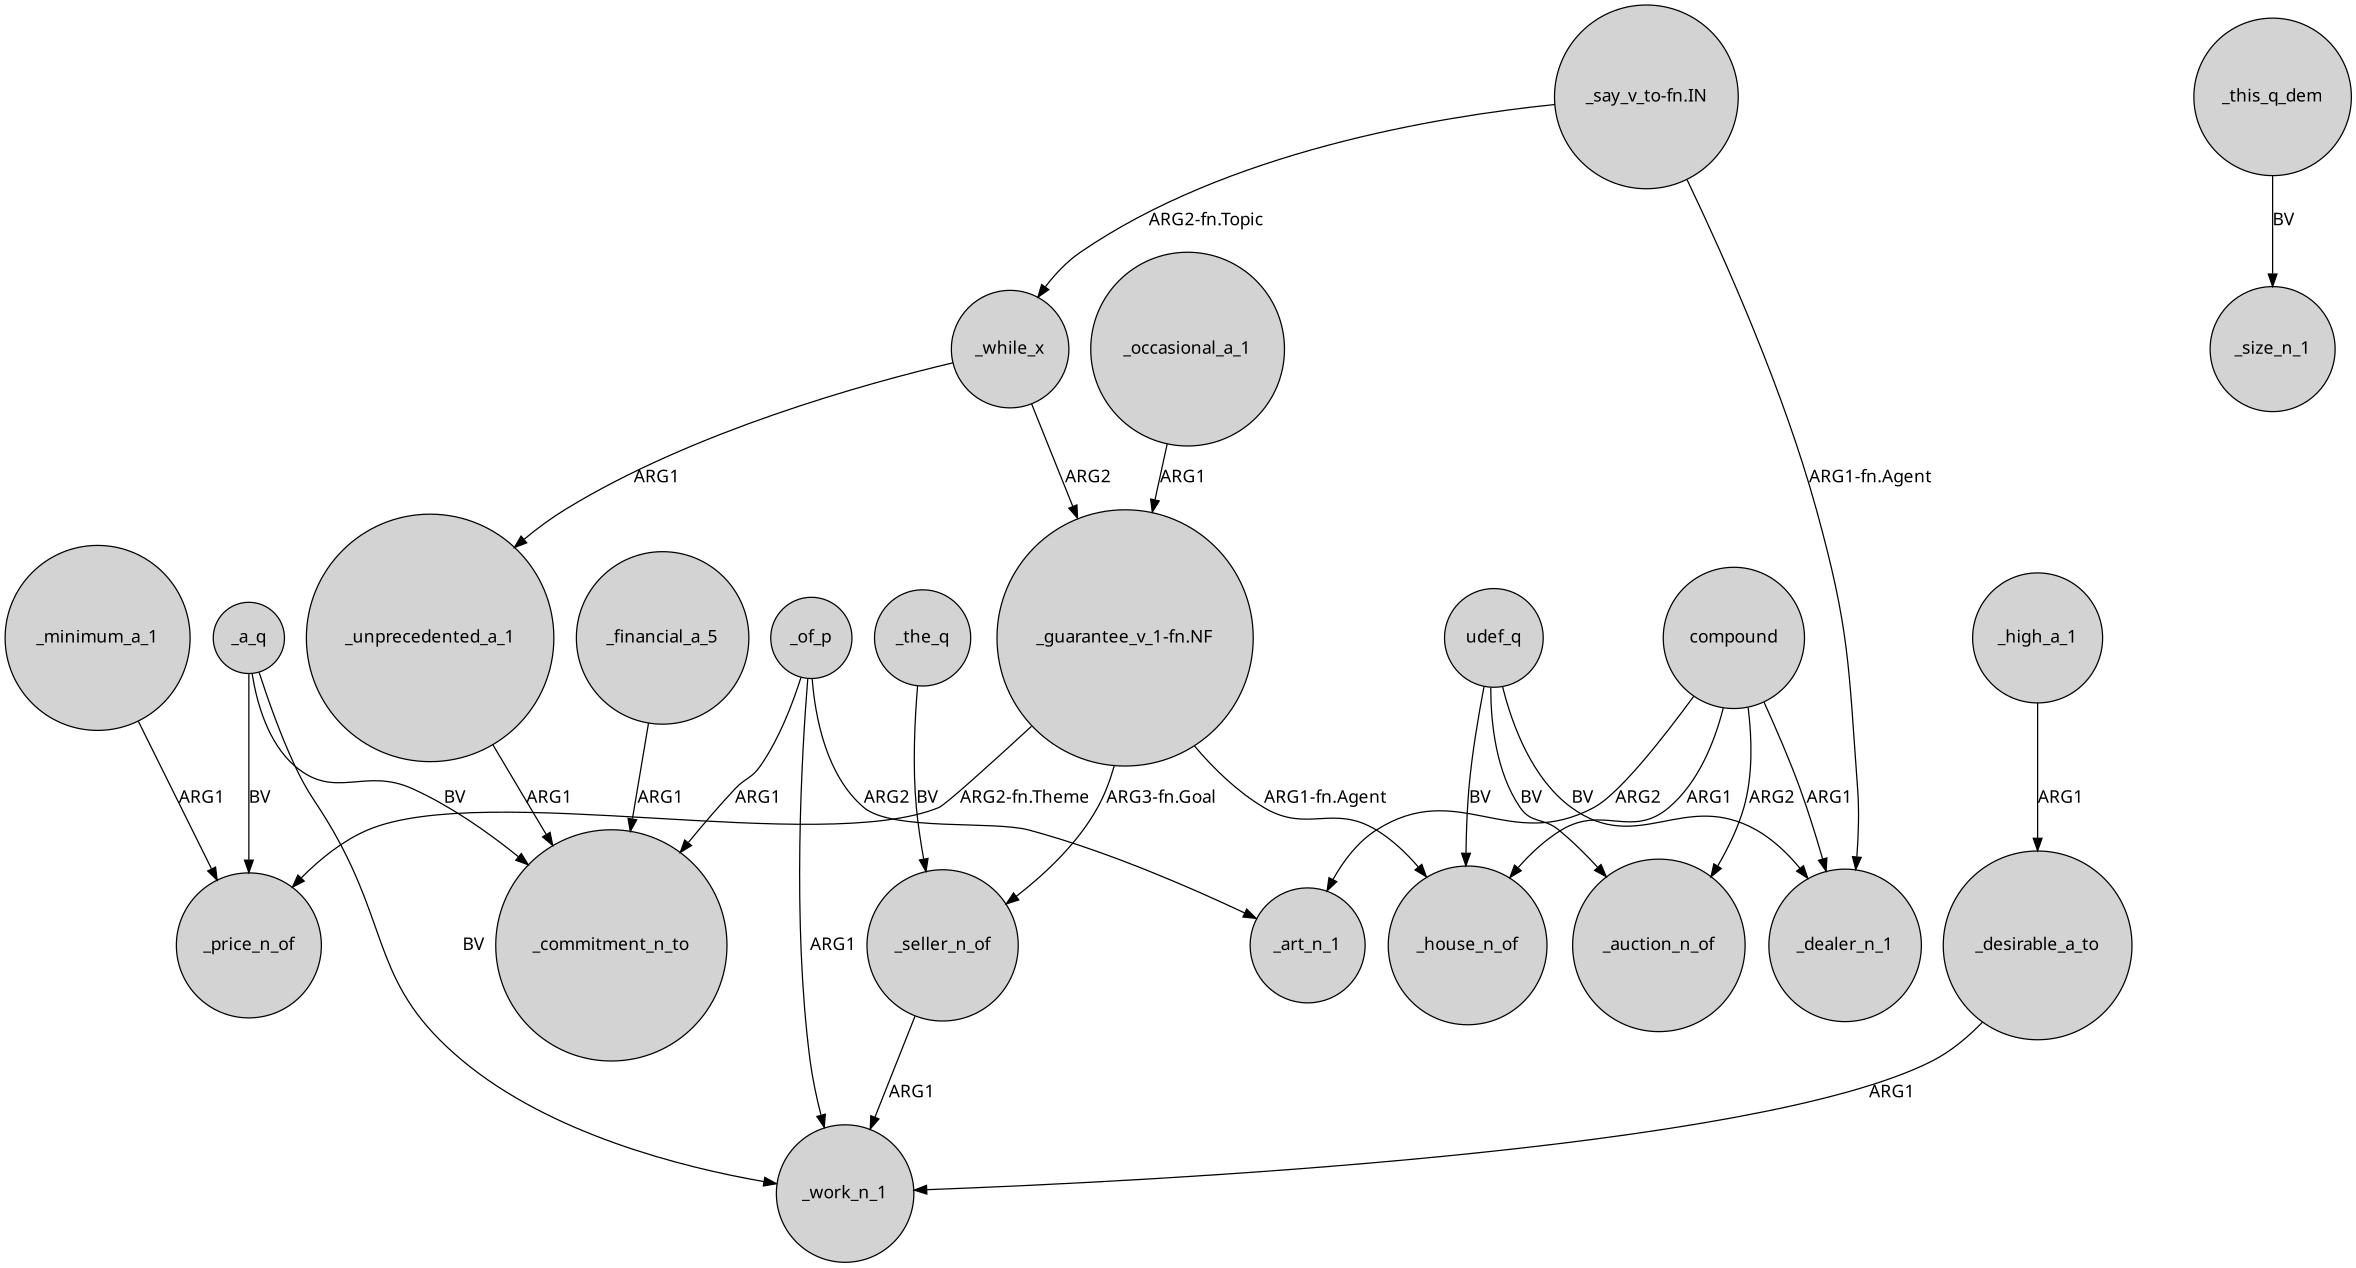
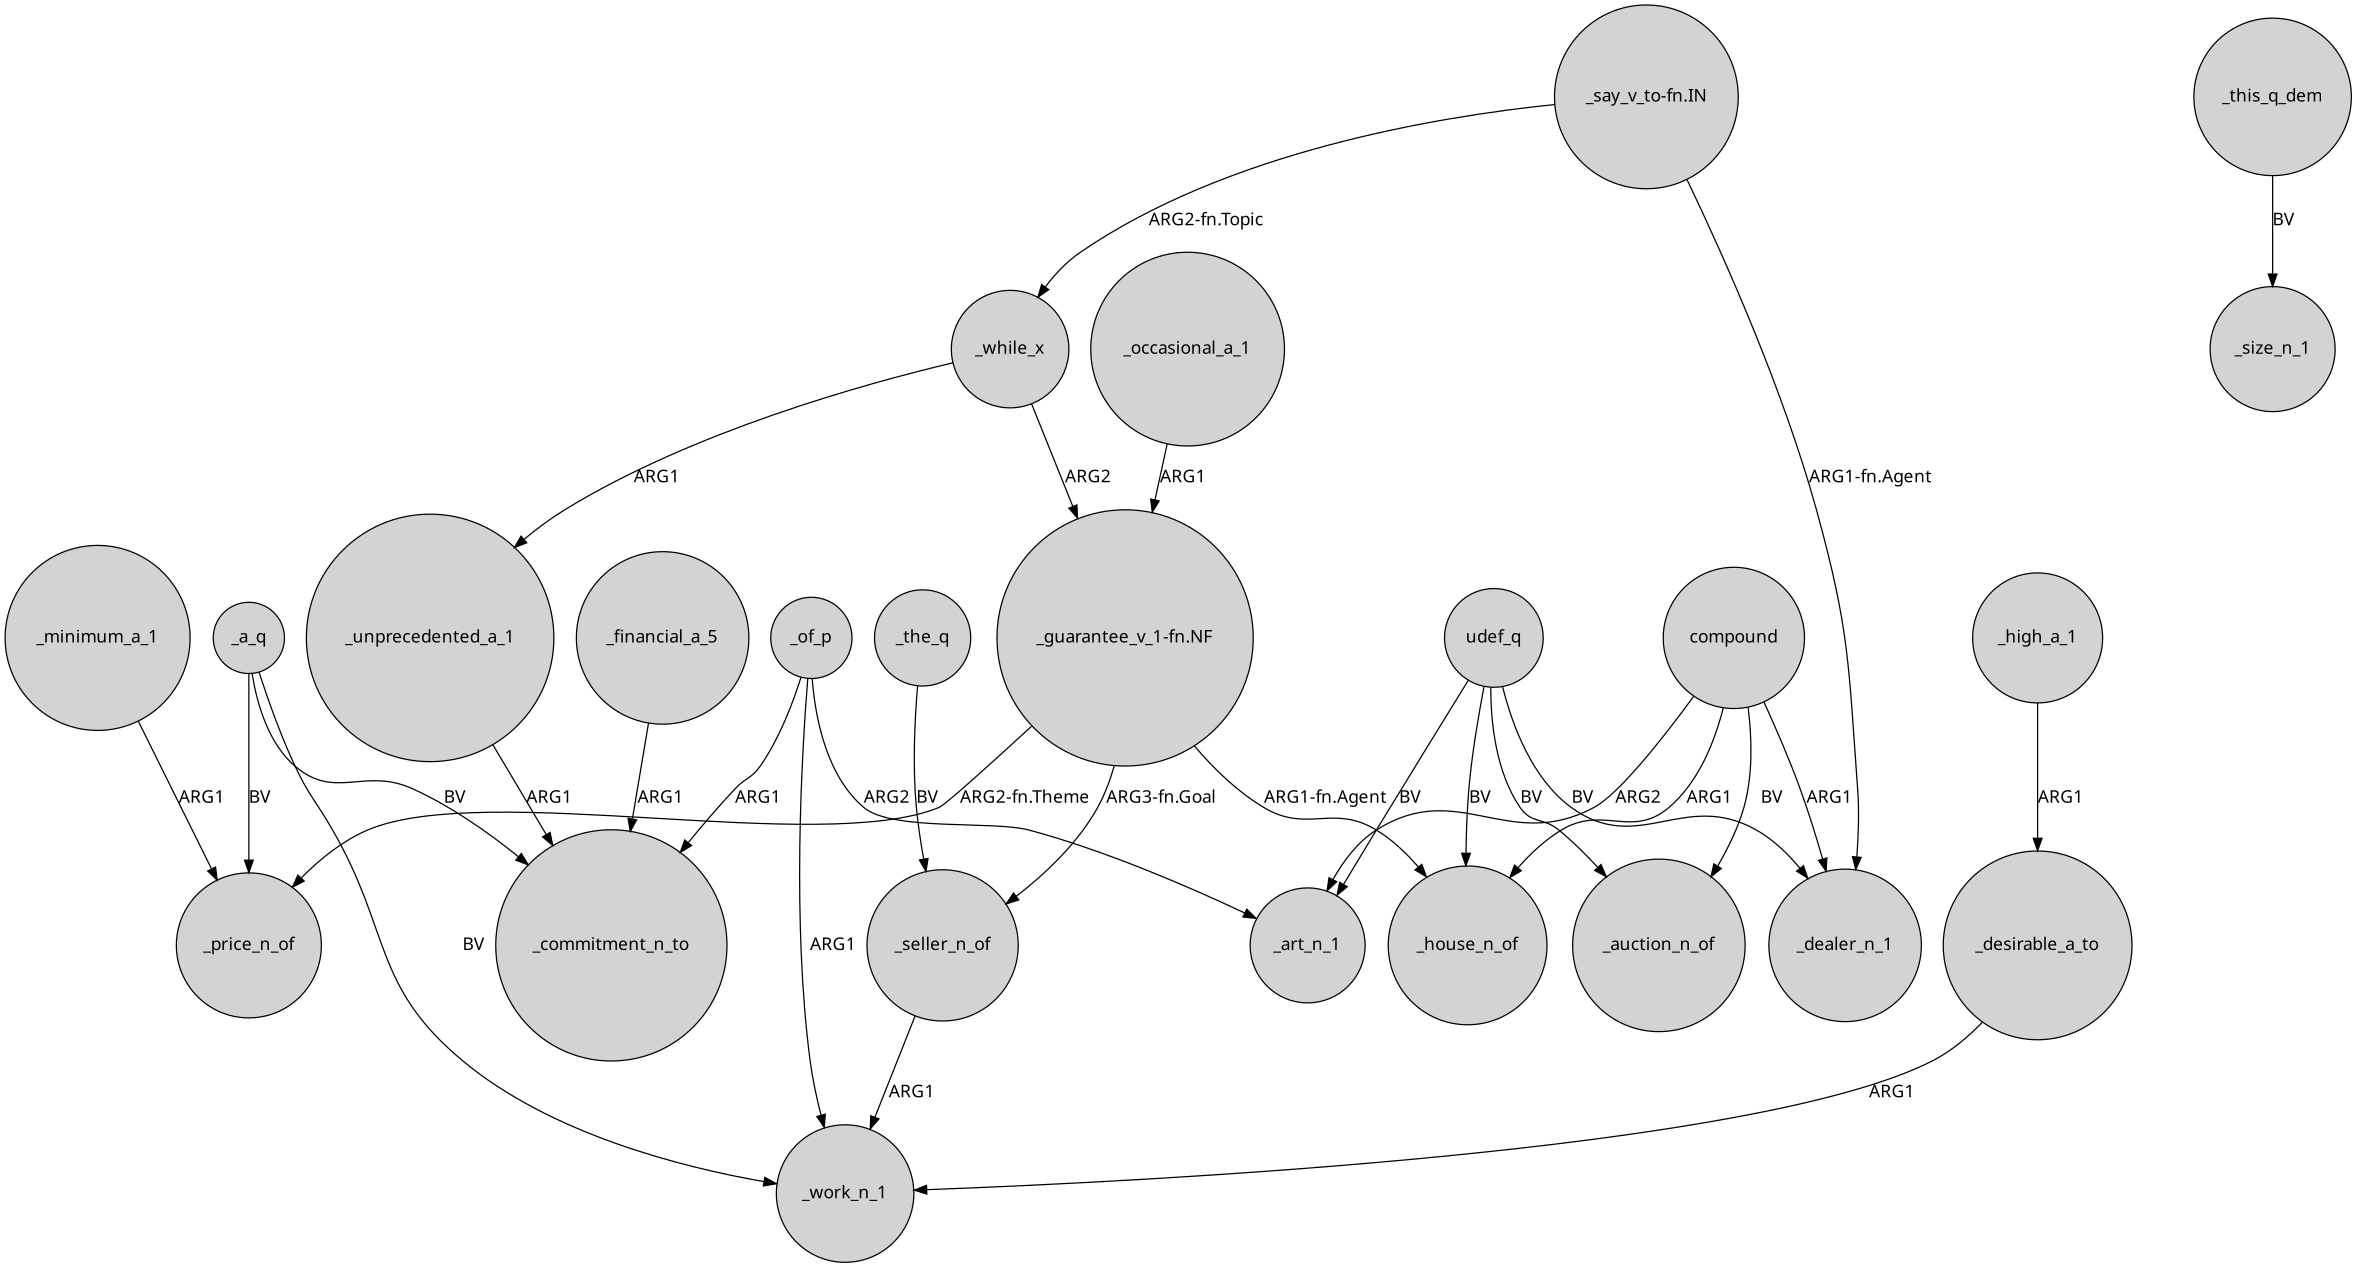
edge "udef_q" -> "_art_n_1": added, label "BV"
edge "compound" -> "_auction_n_of": label "ARG2" -> "BV"
